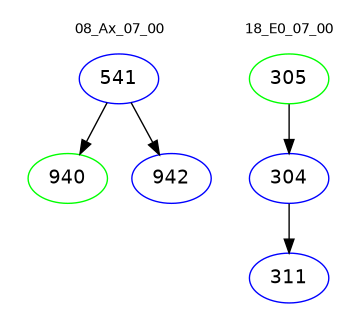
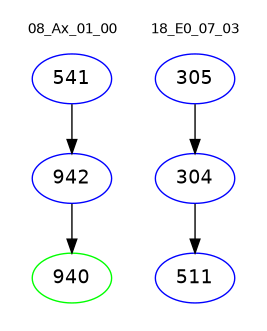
cluster "08_Ax_07_00": label "08_Ax_07_00" -> "08_Ax_01_00"
cluster "18_E0_07_00": label "18_E0_07_00" -> "18_E0_07_03"
node "305": color green -> blue
edge "541" -> "940": now "942" -> "940"
node "311": label "311" -> "511"
